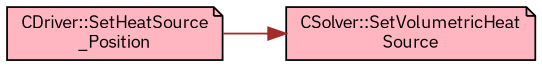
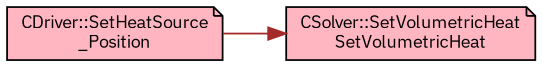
node "CSolver::SetVolumetricHeat Source": label "CSolver::SetVolumetricHeat Source" -> "CSolver::SetVolumetricHeat SetVolumetricHeat"
